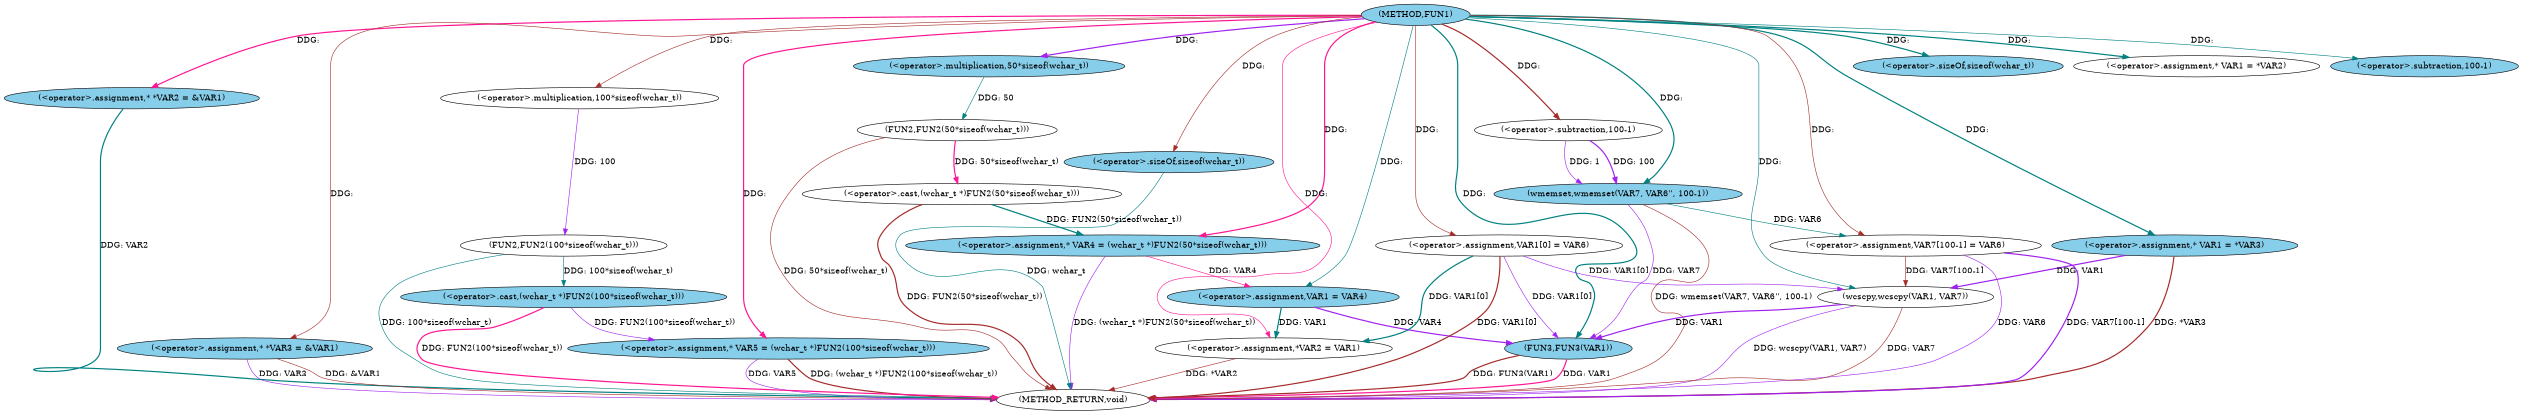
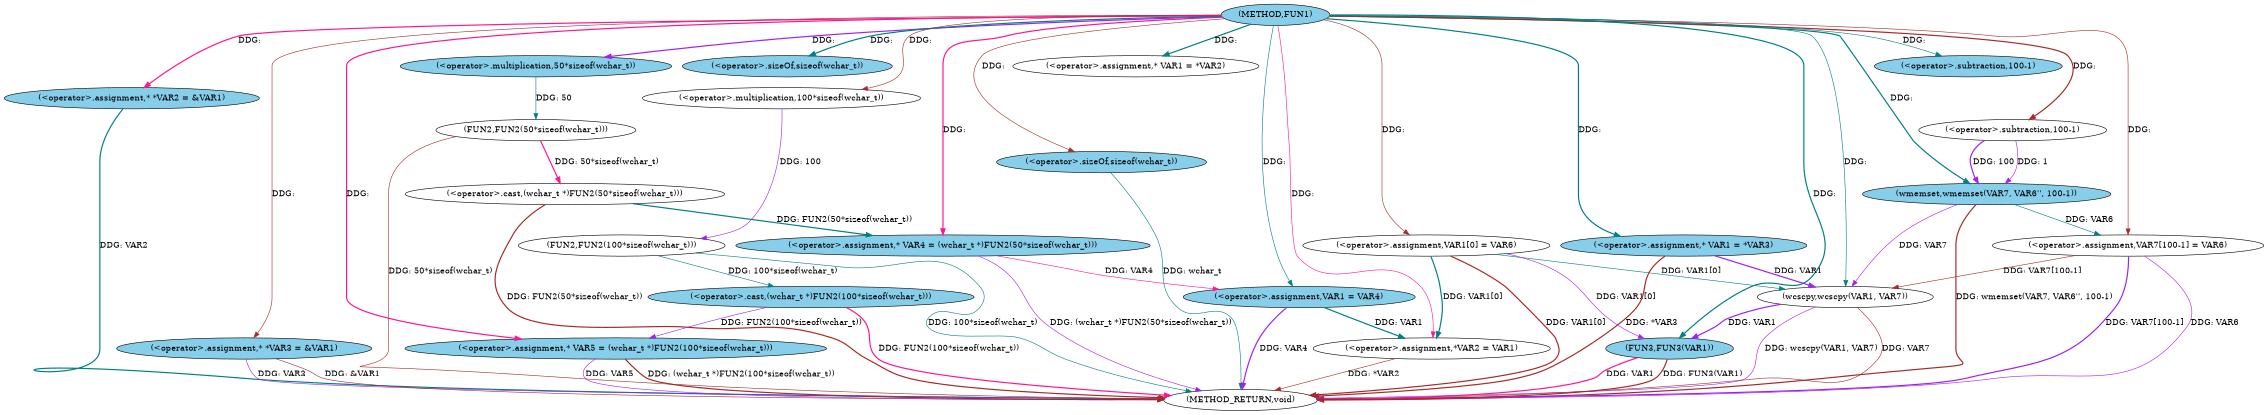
edge "(wmemset,wmemset(VAR7, VAR6'', 100-1))" -> "(FUN3,FUN3(VAR1))": now "(wmemset,wmemset(VAR7, VAR6'', 100-1))" -> "(wcscpy,wcscpy(VAR1, VAR7))"
edge "(<operator>.assignment,VAR1[0] = VAR6)" -> "(wcscpy,wcscpy(VAR1, VAR7))": color purple -> teal
edge "(<operator>.assignment,VAR1 = VAR4)" -> "(FUN3,FUN3(VAR1))": now "(<operator>.assignment,VAR1 = VAR4)" -> "(METHOD_RETURN,void)"
edge "(wmemset,wmemset(VAR7, VAR6'', 100-1))" -> "(METHOD_RETURN,void)": style solid -> bold
